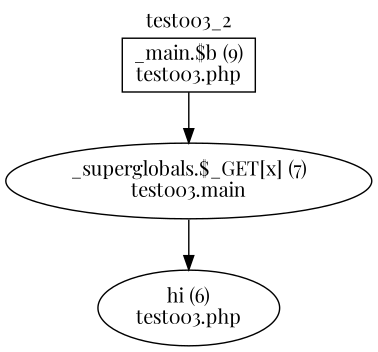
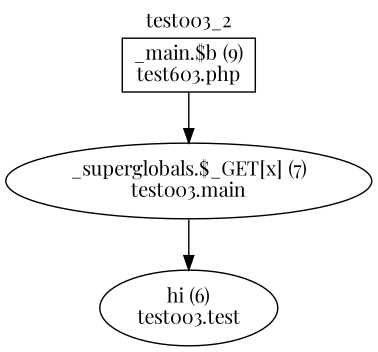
node "_main.$b (9) test003.php": label "_main.$b (9) test003.php" -> "_main.$b (9) test603.php"
node "hi (6) test003.php": label "hi (6) test003.php" -> "hi (6) test003.test"
